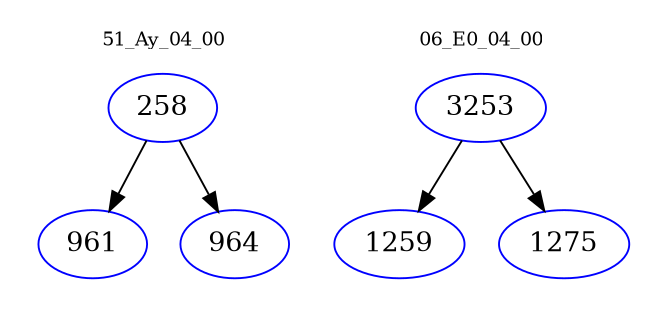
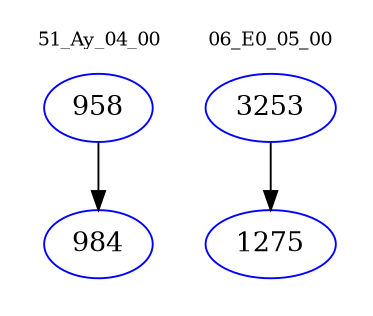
cluster "06_E0_04_00": label "06_E0_04_00" -> "06_E0_05_00"
node "258": label "258" -> "958"
node "961": removed
node "964": label "964" -> "984"
node "1259": removed
